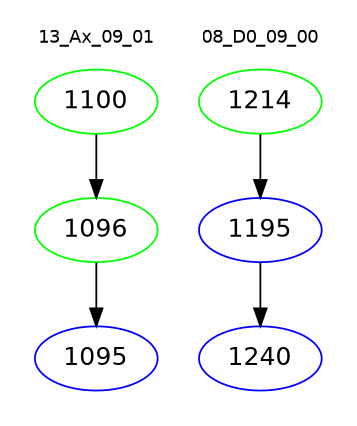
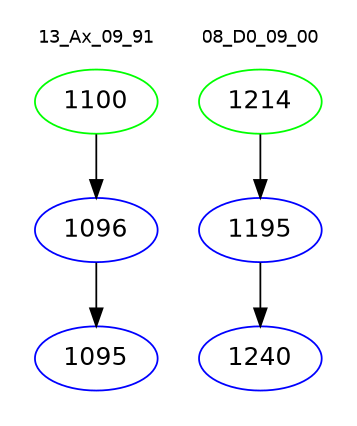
cluster "13_Ax_09_01": label "13_Ax_09_01" -> "13_Ax_09_91"
node "1096": color green -> blue
